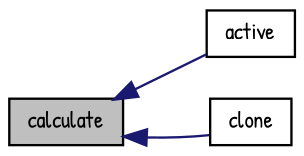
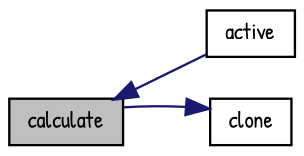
edge "clone" -> "calculate": reversed
